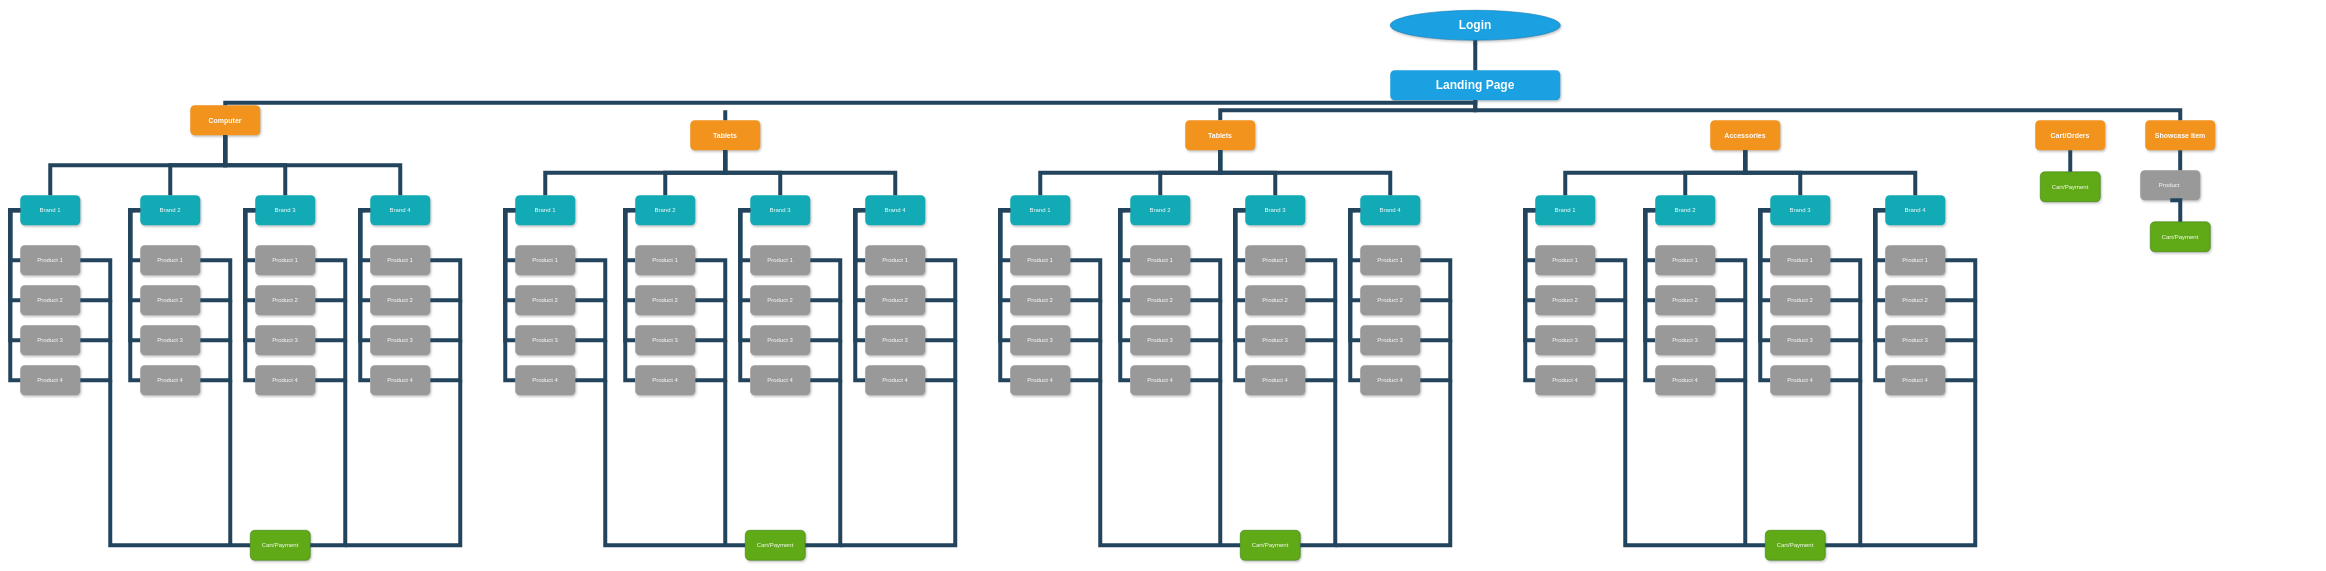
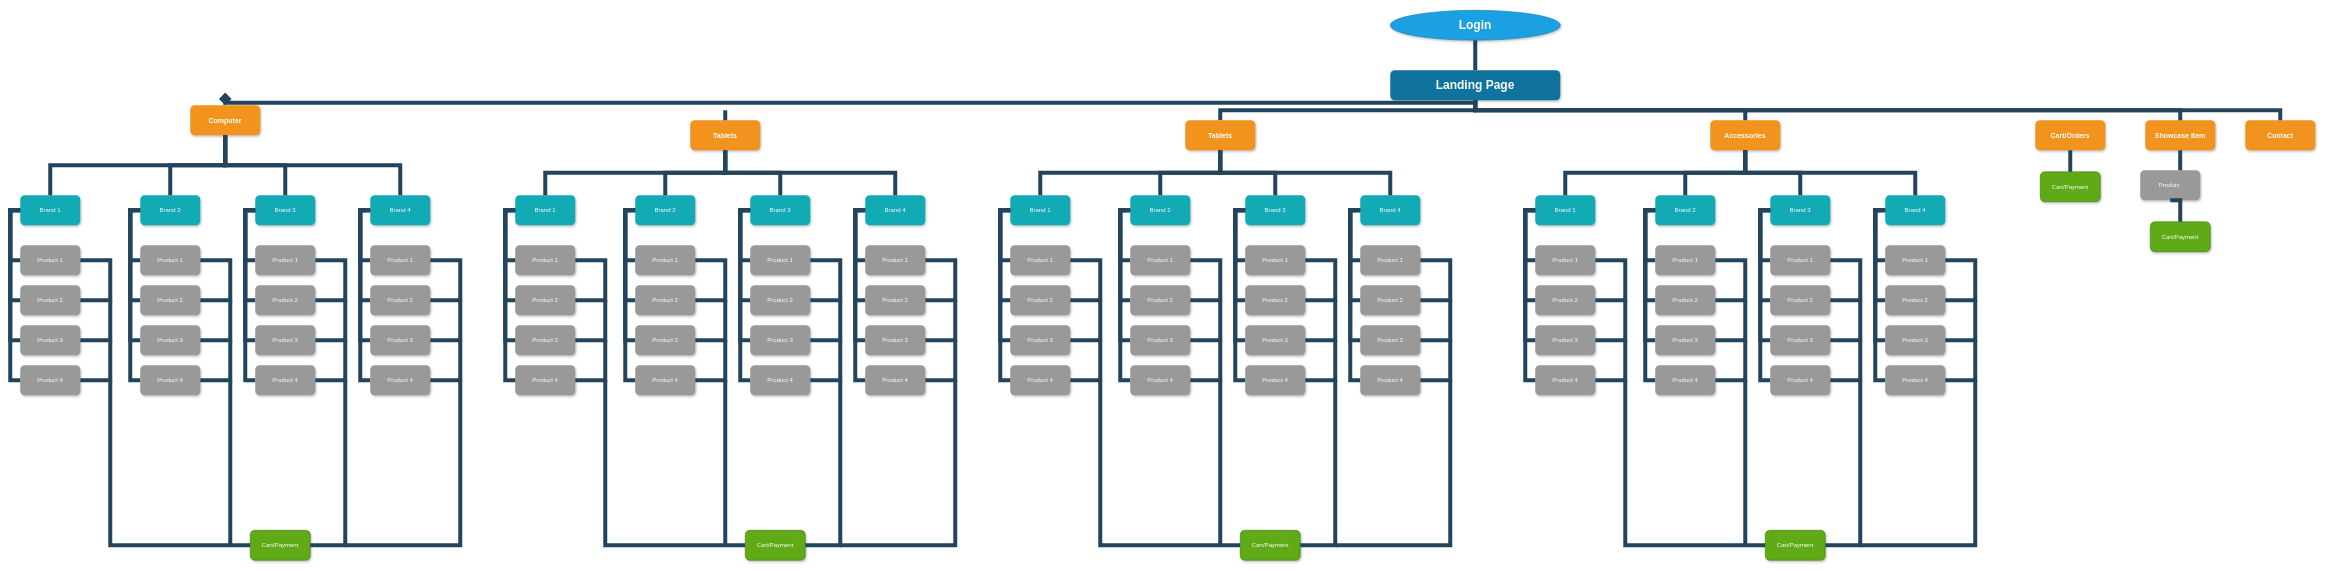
node "Landing Page": fillcolor #1ba1e2 -> #10739e
edge "Landing Page" -- "Computer": arrowhead none -> diamond
edge "Landing Page" -- "Contact": added
edge "Landing Page" -- "Accessories": added
node "Contact": added
